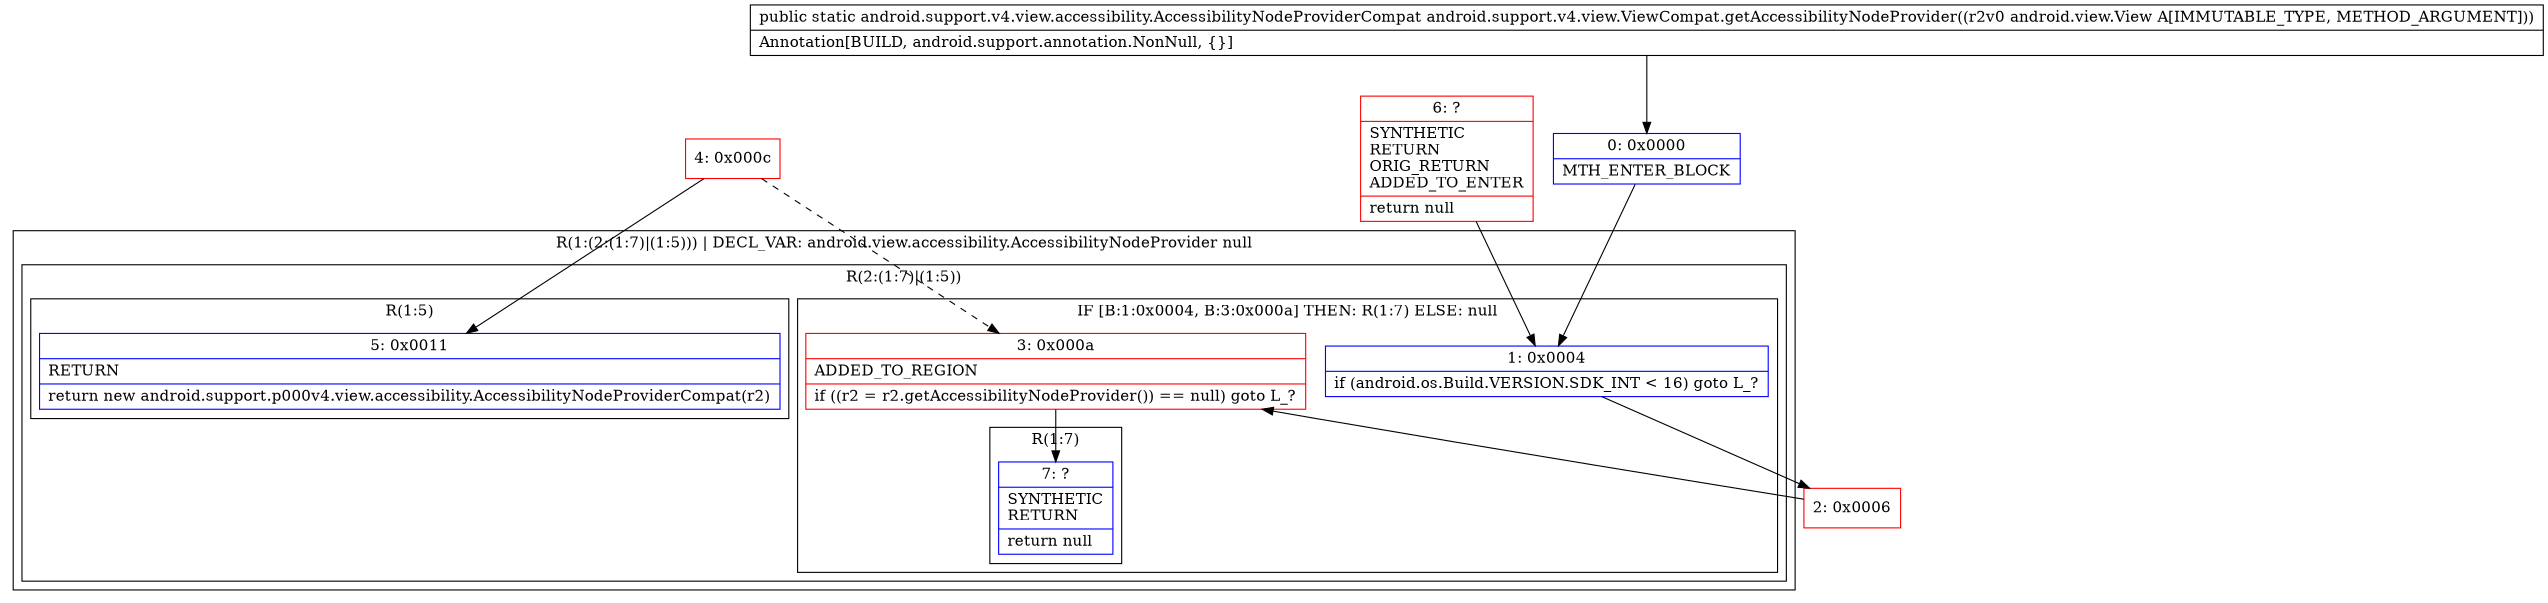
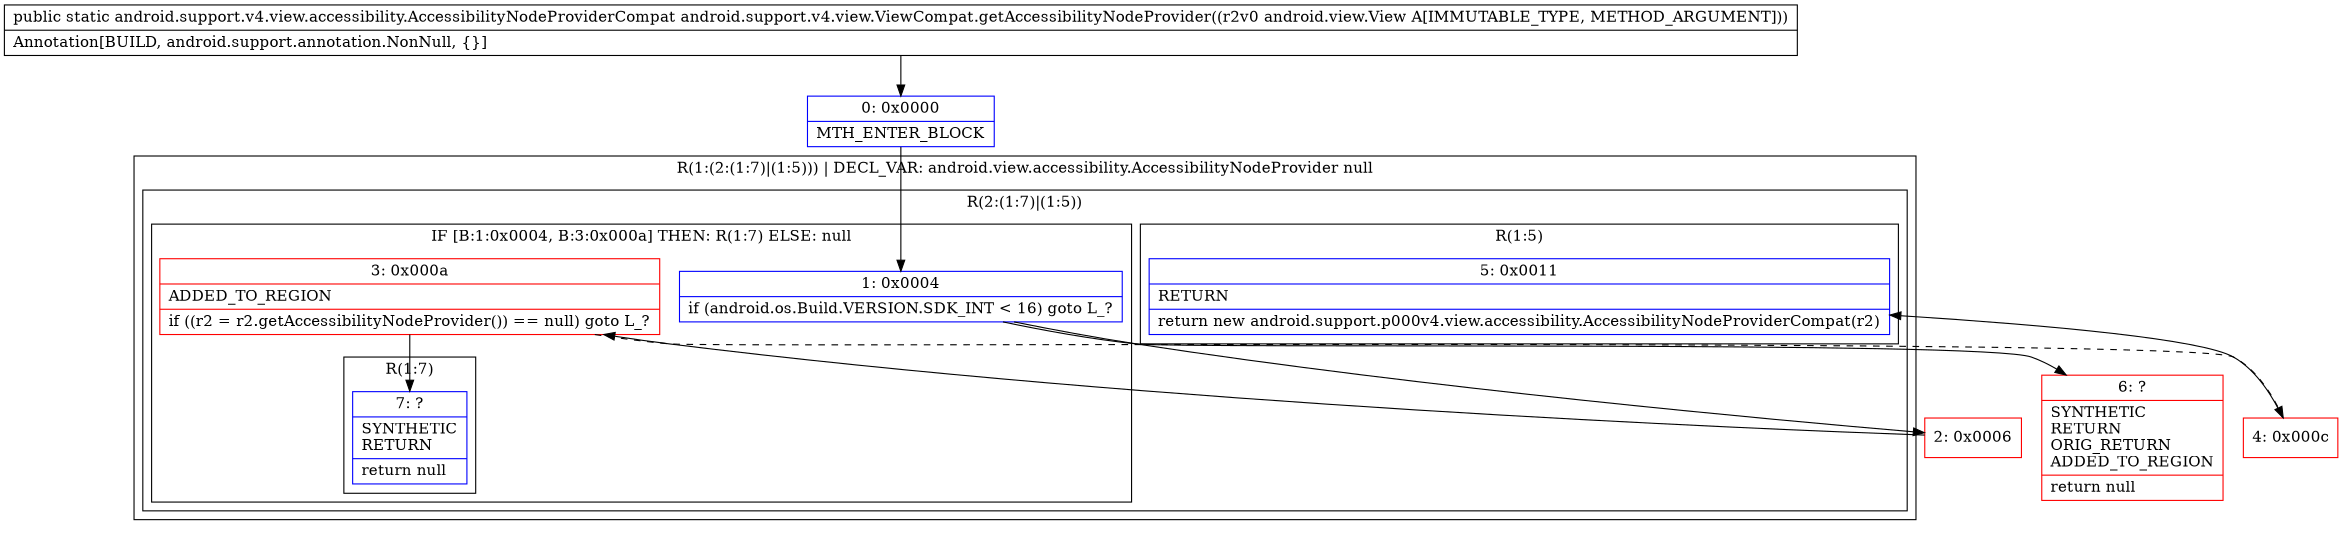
node "6: ?": text "ADDED_TO_ENTER" -> "ADDED_TO_REGION"
edge "4: 0x000c" -> "3: 0x000a": reversed
edge "6: ?" -> "1: 0x0004": reversed
